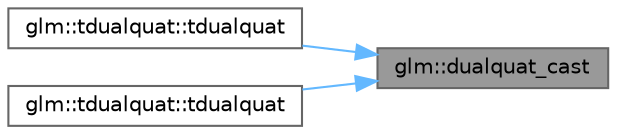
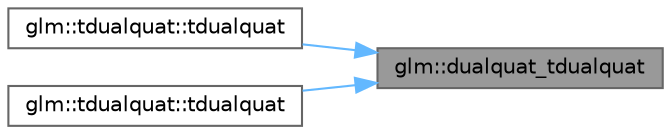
node "glm::dualquat_cast": label "glm::dualquat_cast" -> "glm::dualquat_tdualquat"
